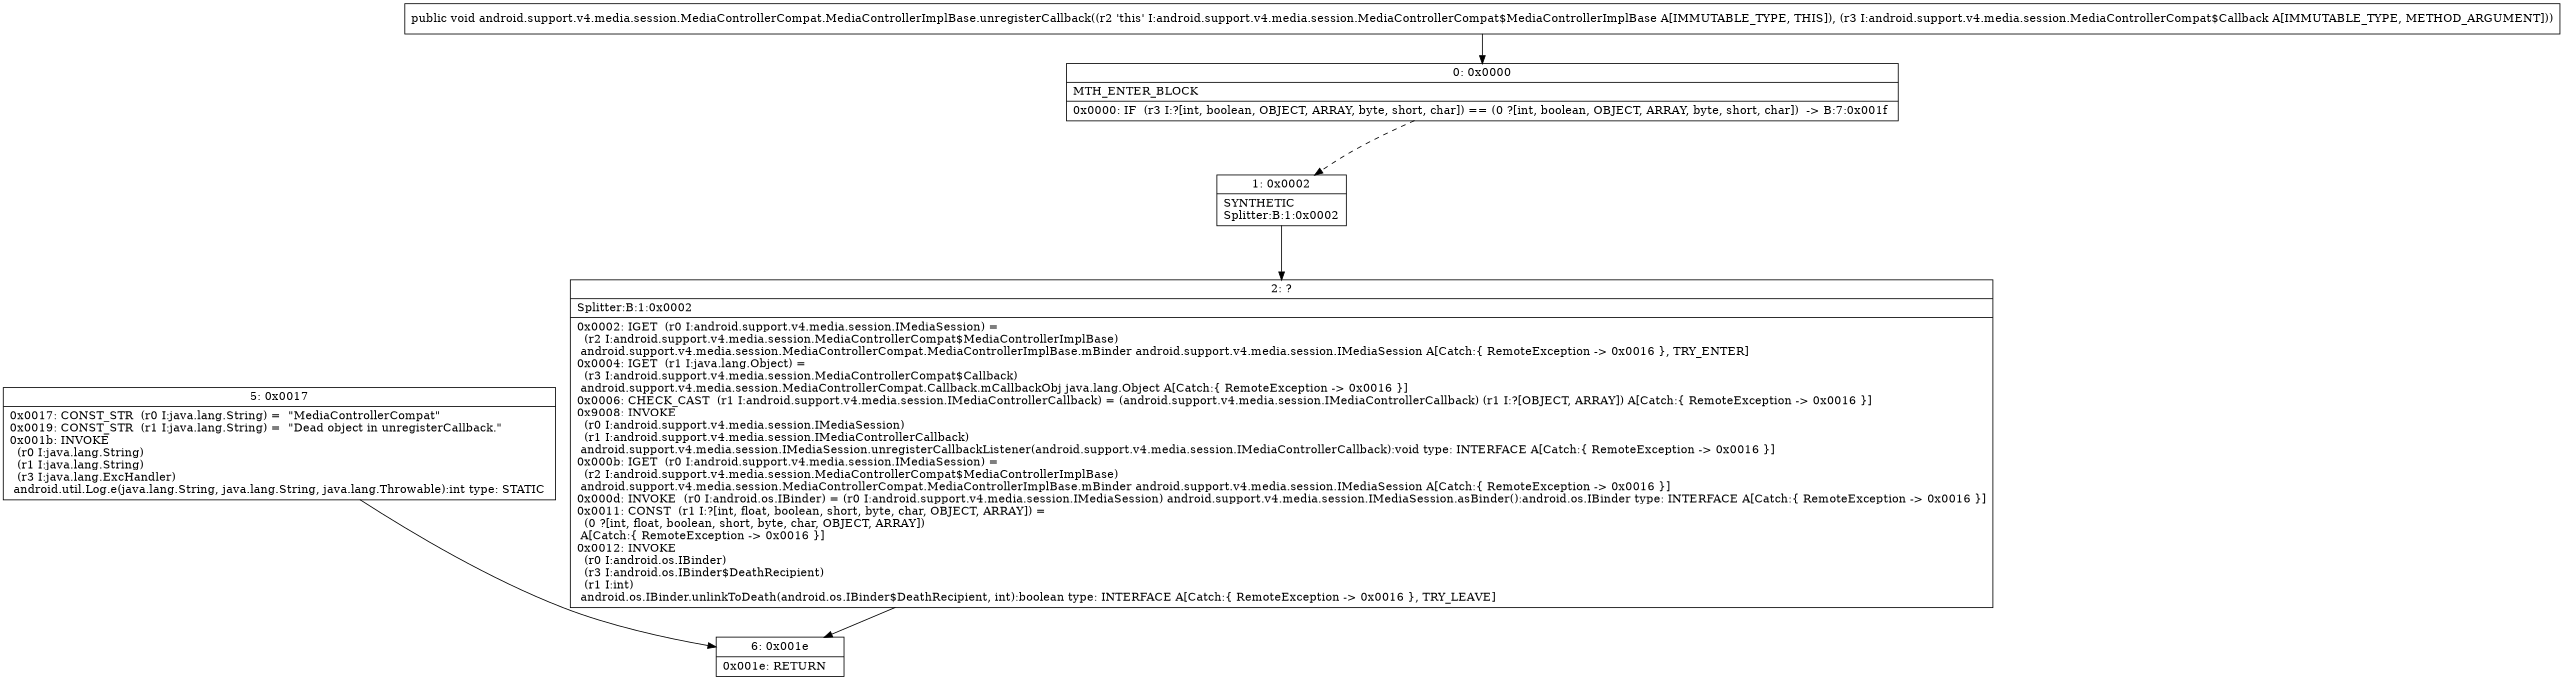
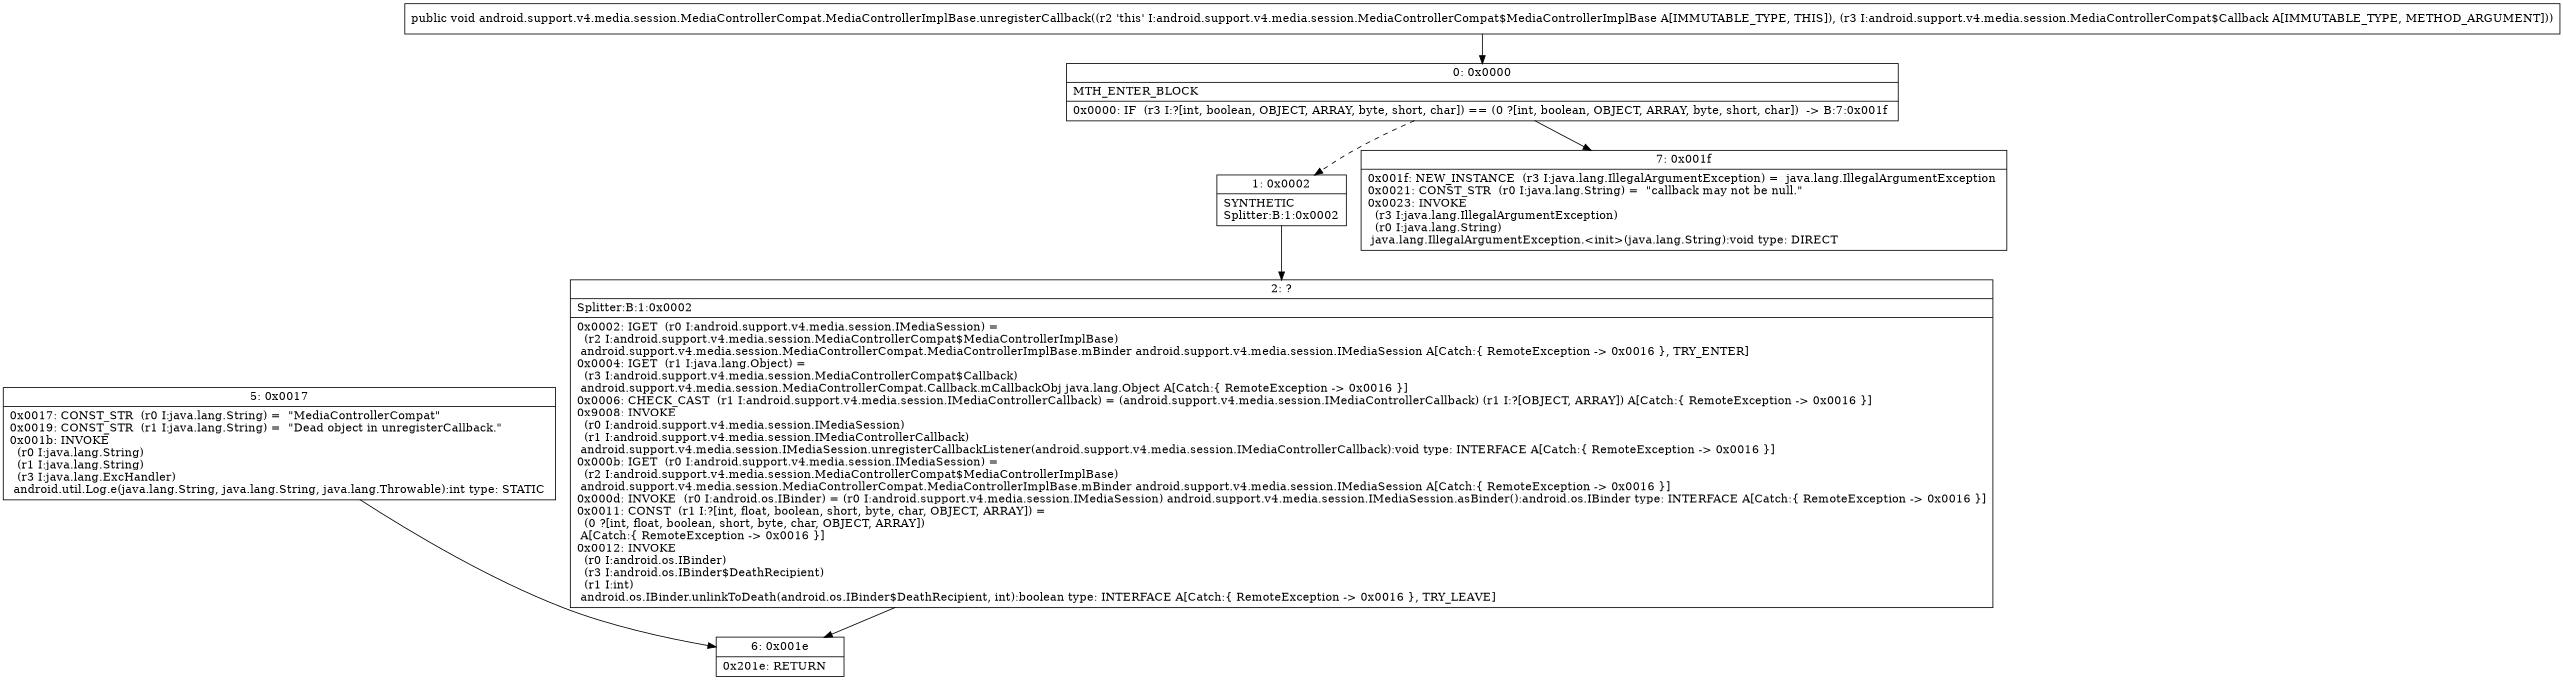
node "7: 0x001f": added
node "6: 0x001e": text "0x001e: RETURN" -> "0x201e: RETURN"
